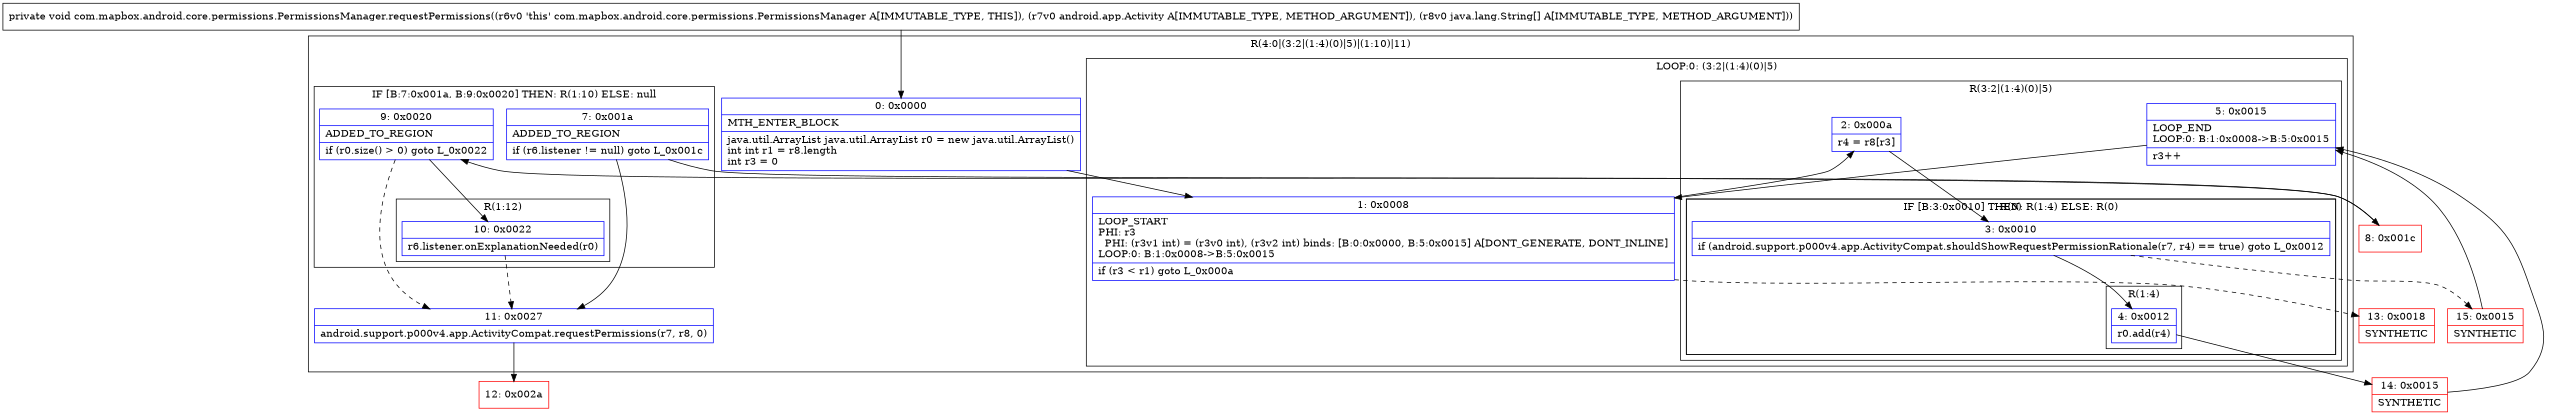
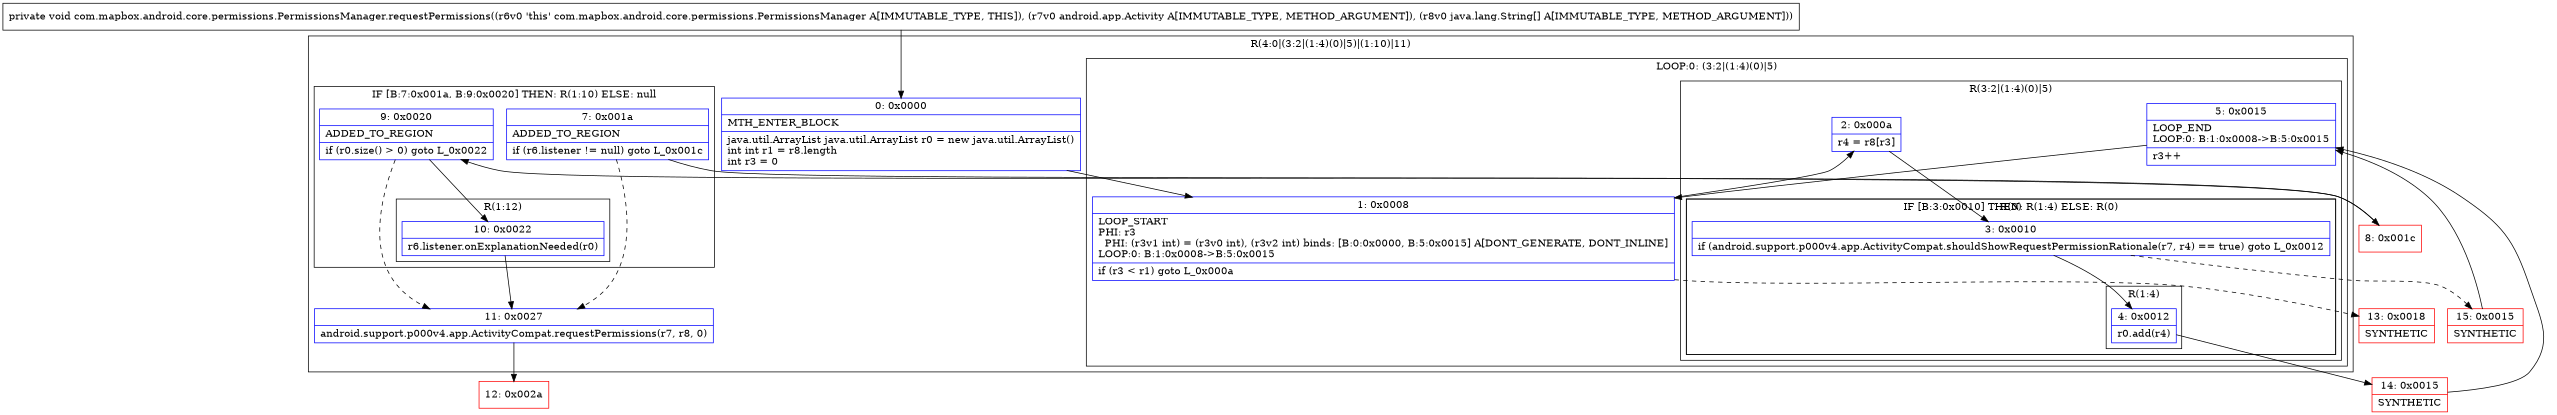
edge "7: 0x001a" -> "11: 0x0027": style solid -> dashed
edge "10: 0x0022" -> "11: 0x0027": style dashed -> solid
